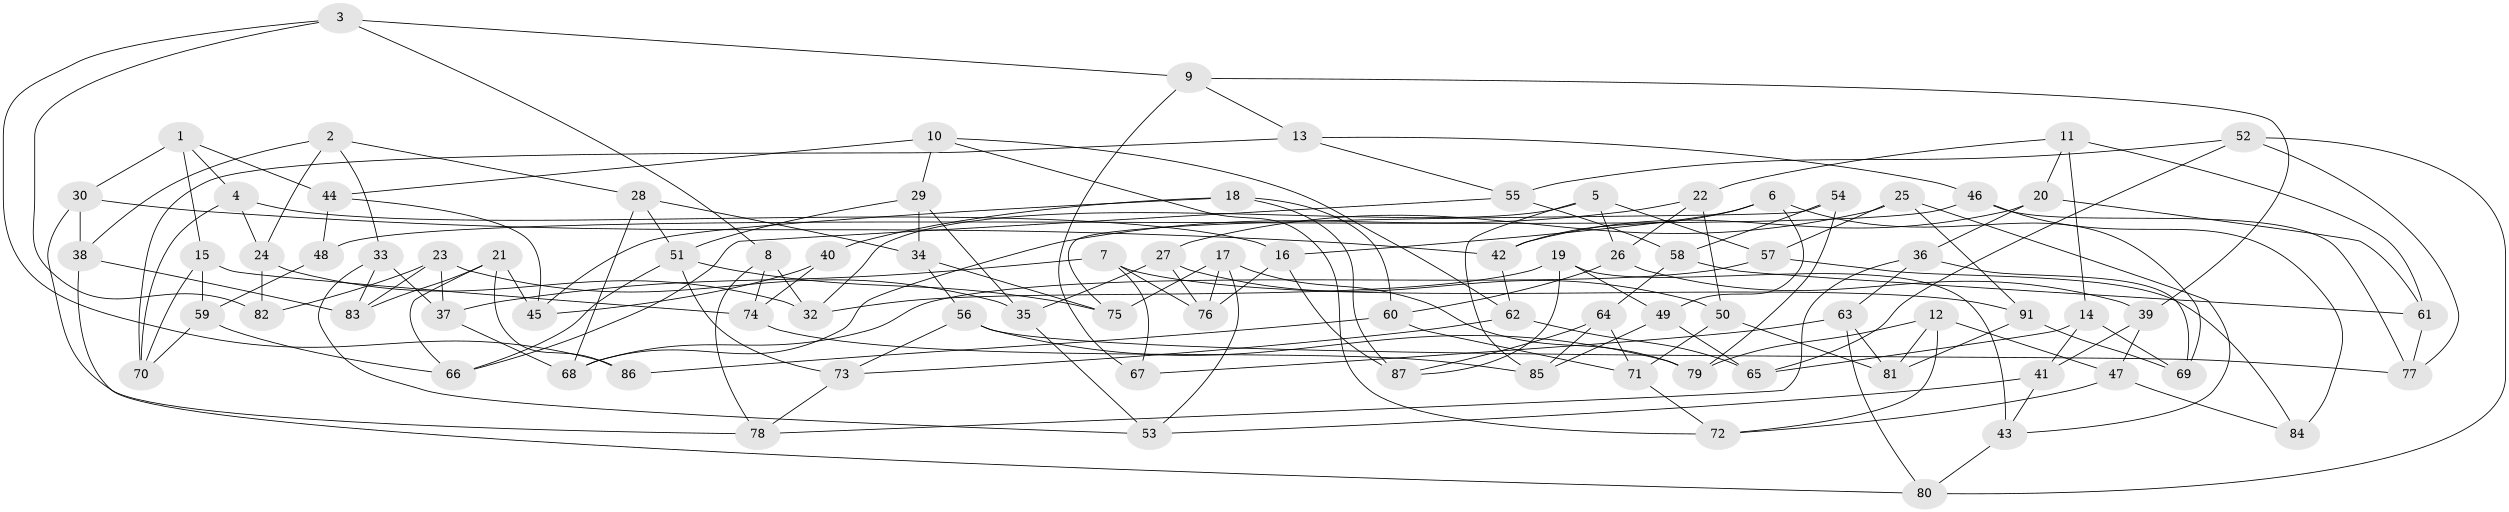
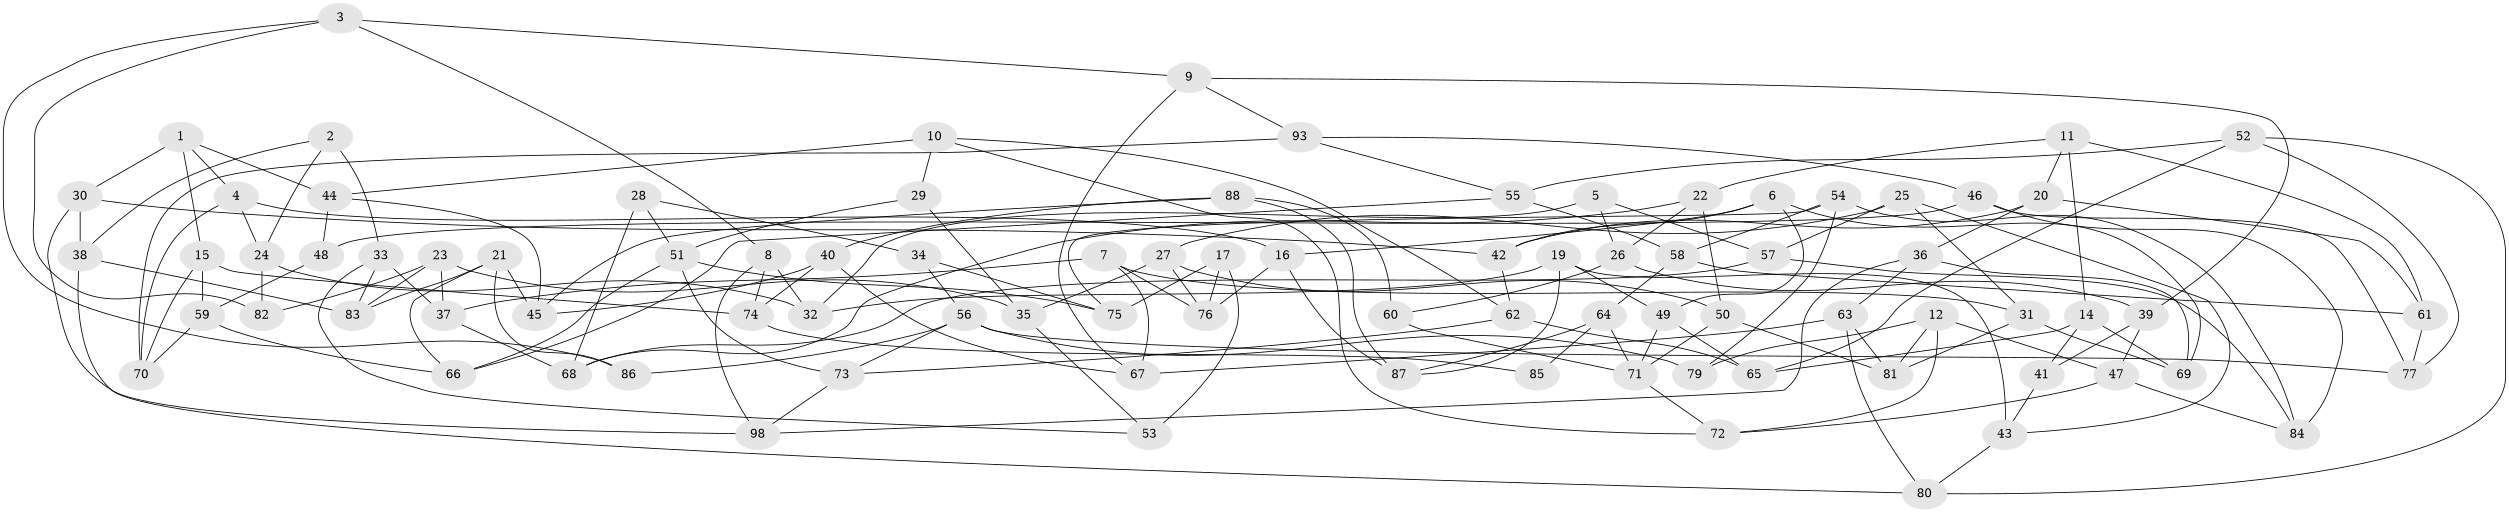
node "13": label "13" -> "93"
edge "2" -- "28": removed
node "18": label "18" -> "88"
edge "54" -- "84": added
edge "29" -- "34": removed
edge "5" -- "85": removed
node "91": label "91" -> "31"
edge "17" -- "79": removed
edge "40" -- "67": added
edge "49" -- "85": now "49" -- "71"
edge "60" -- "86": now "56" -- "86"
edge "41" -- "53": removed
node "78": label "78" -> "98"
